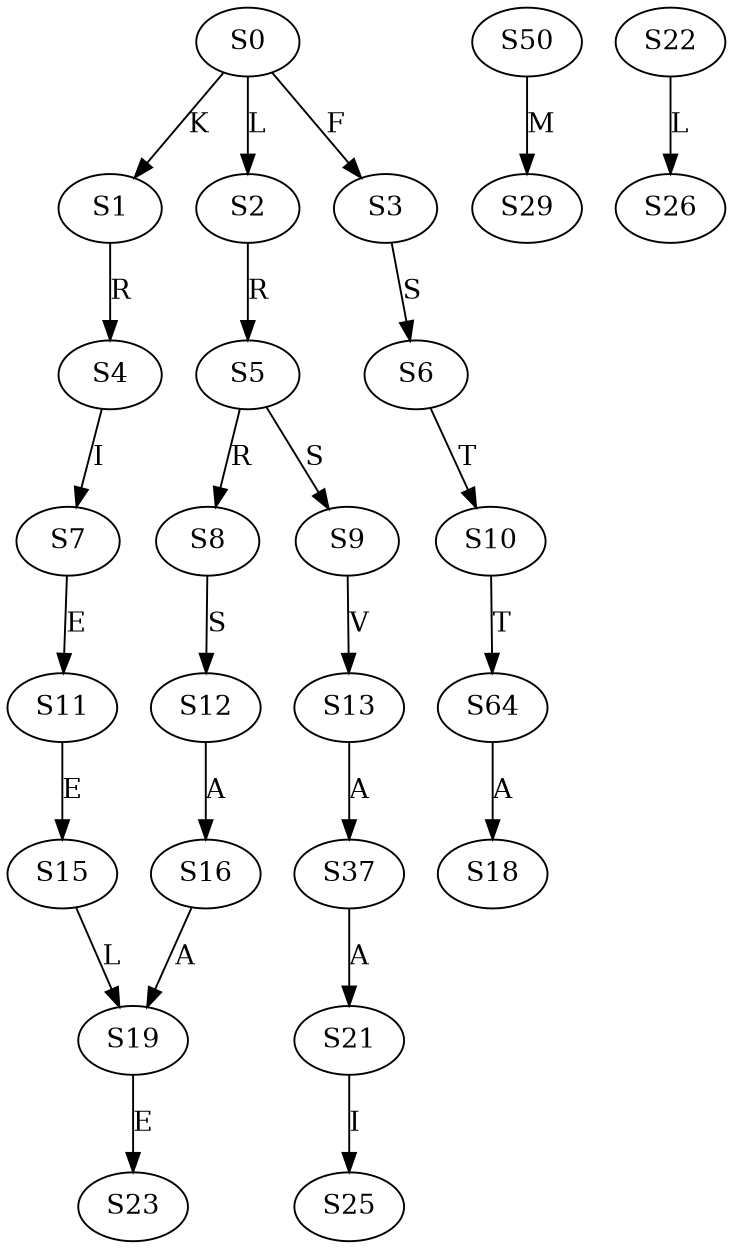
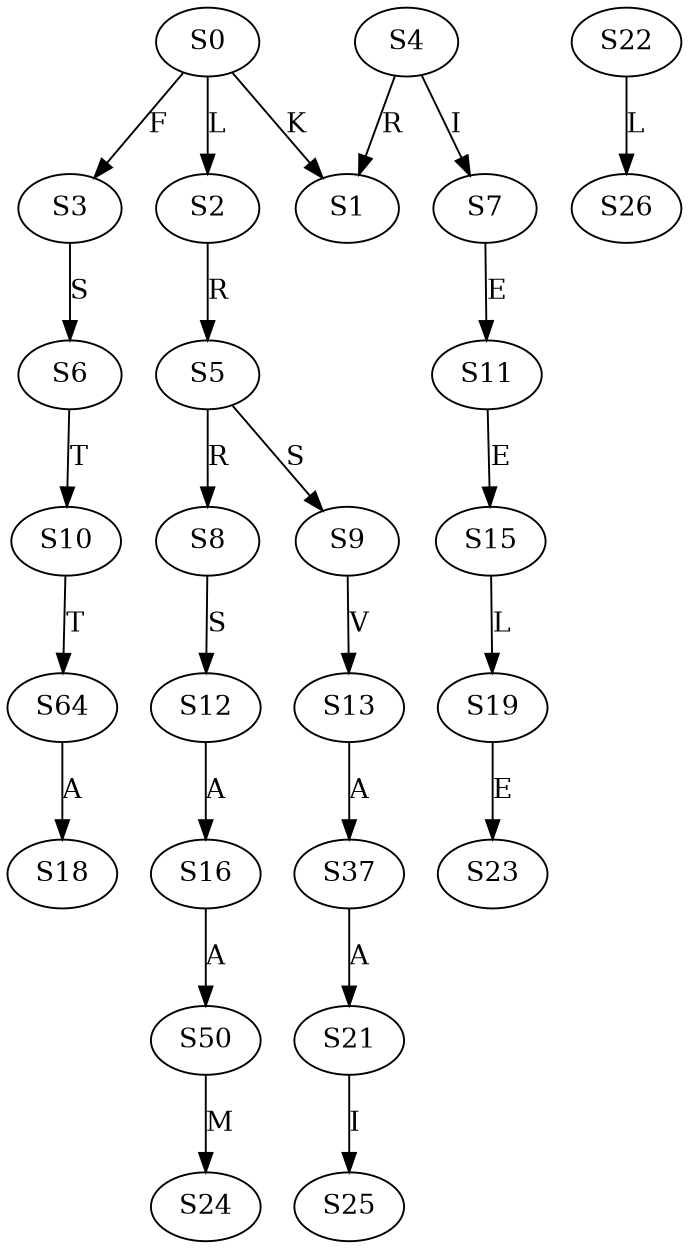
node "S29": label "S29" -> "S24"
edge "S1" -> "S4": reversed
edge "S16" -> "S19": now "S16" -> "S50"
